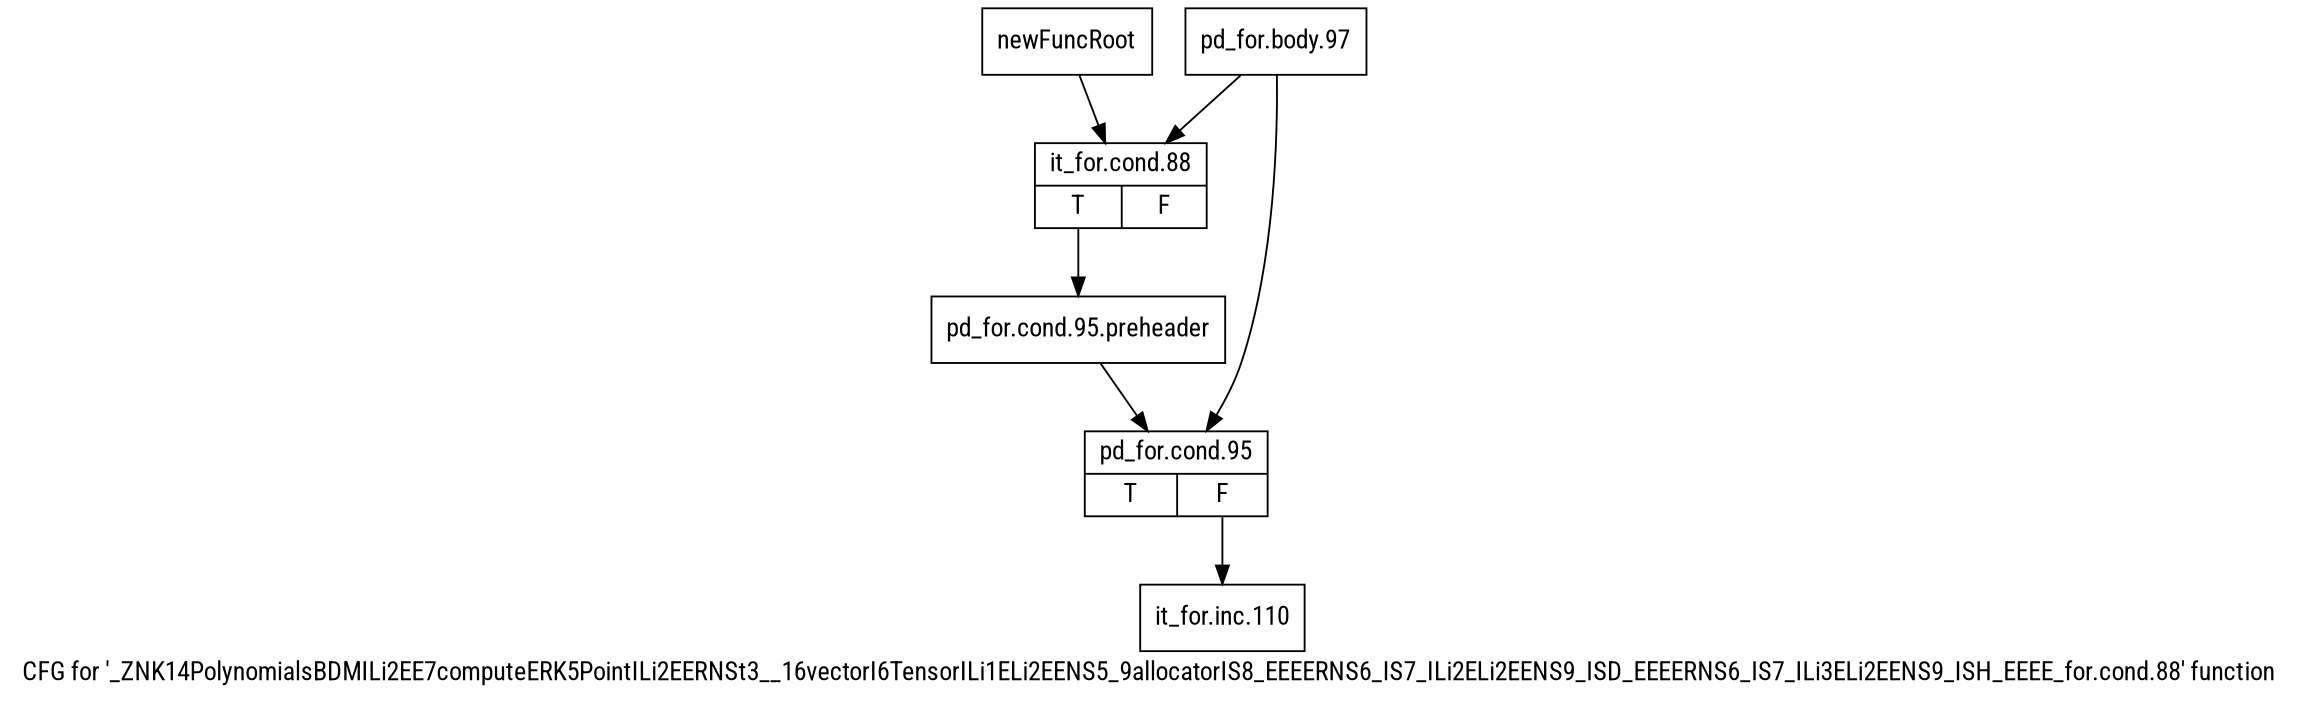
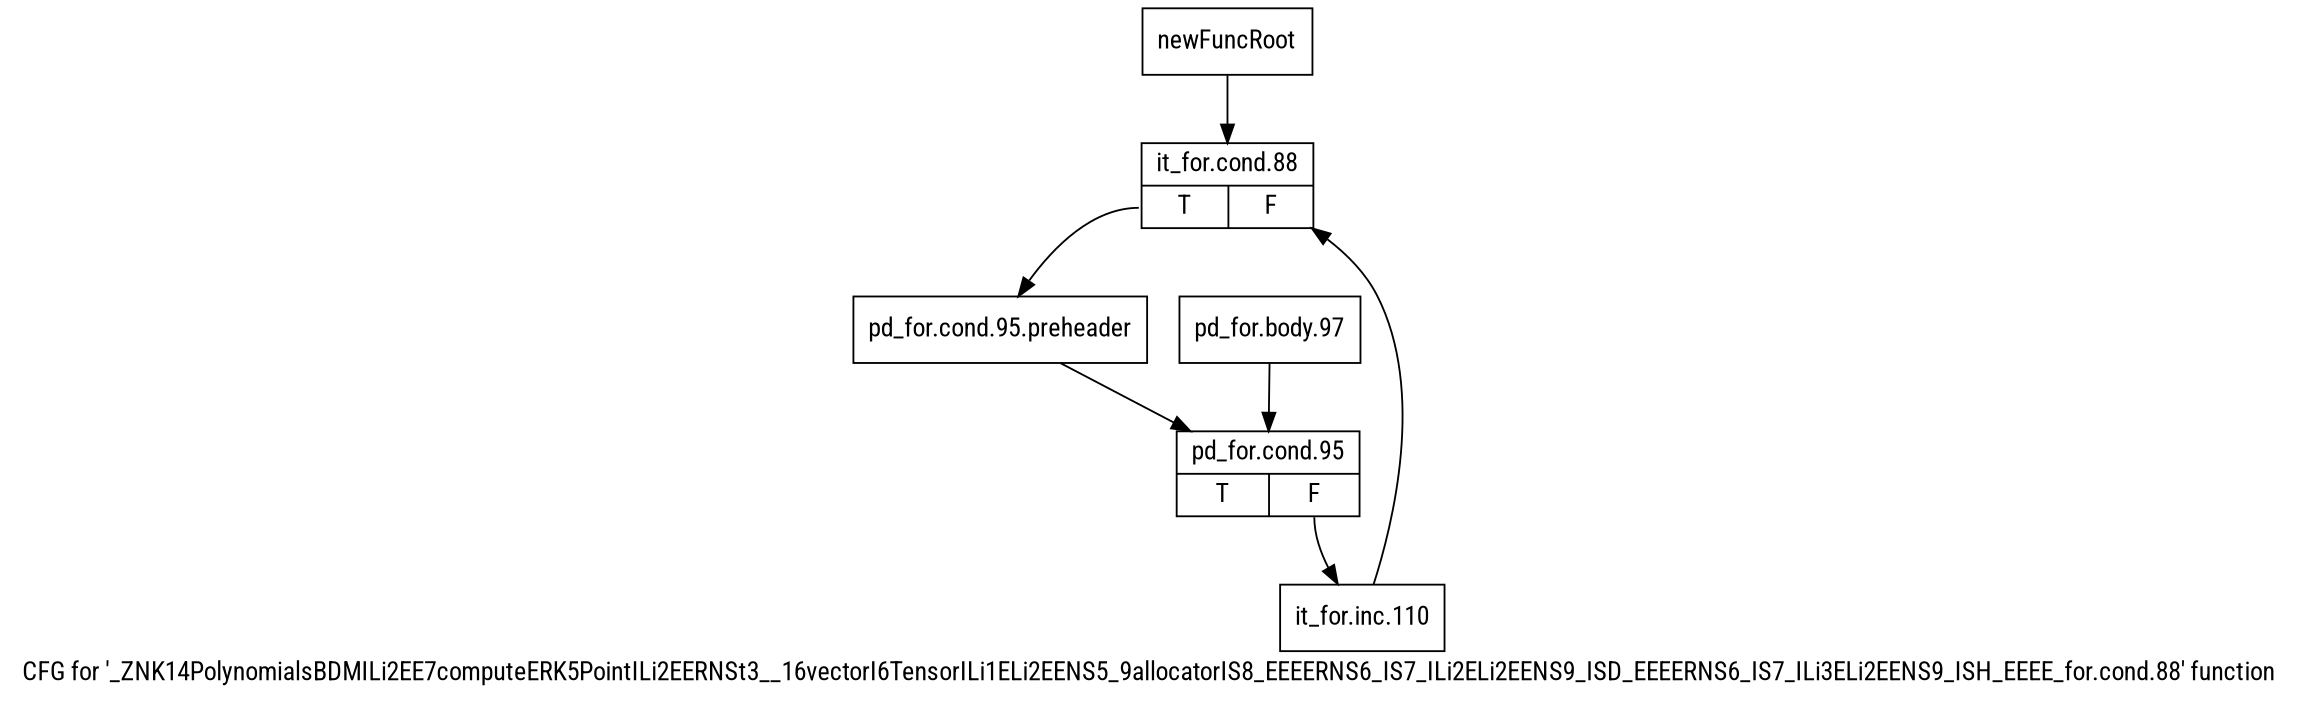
edge "pd_for.body.97" -> "it_for.cond.88": now "it_for.inc.110" -> "it_for.cond.88"
